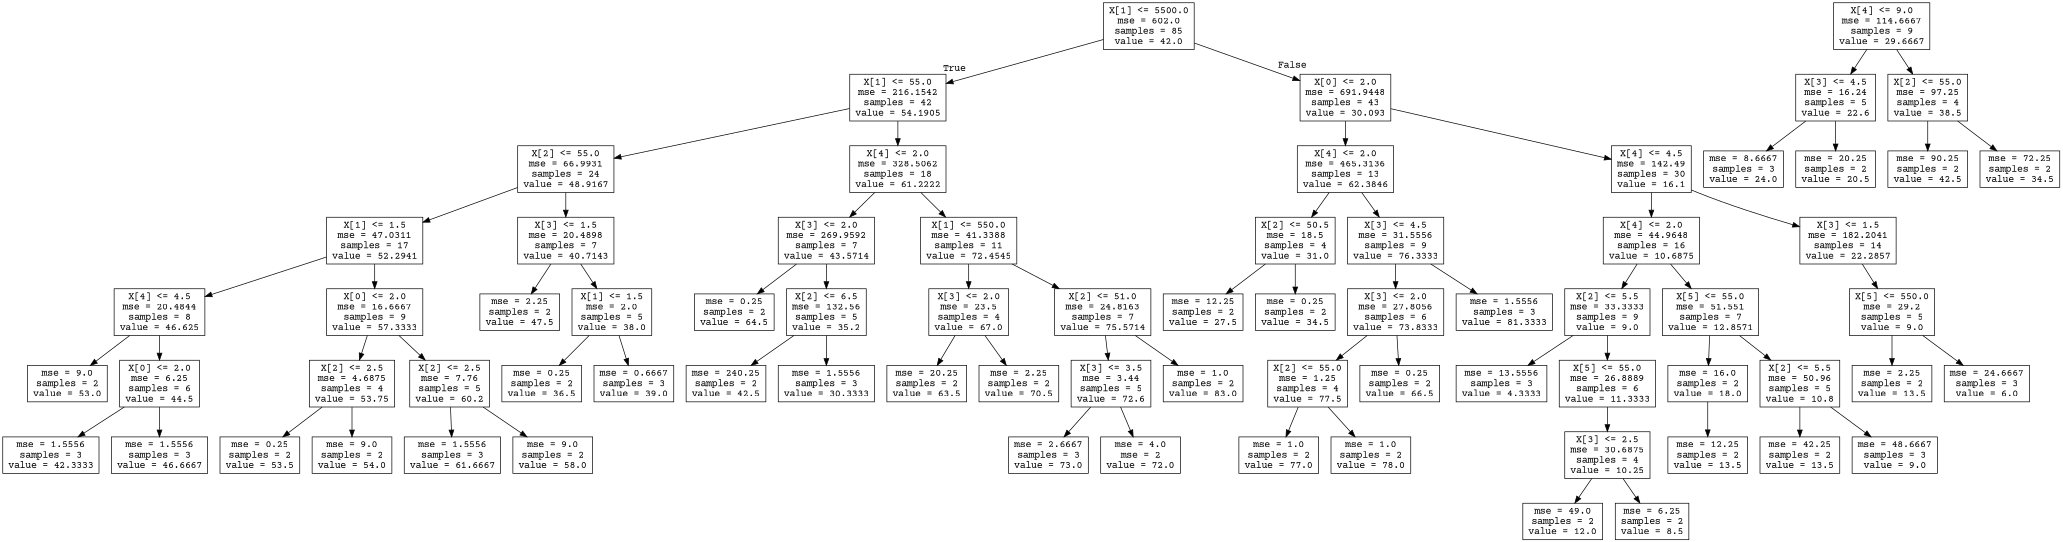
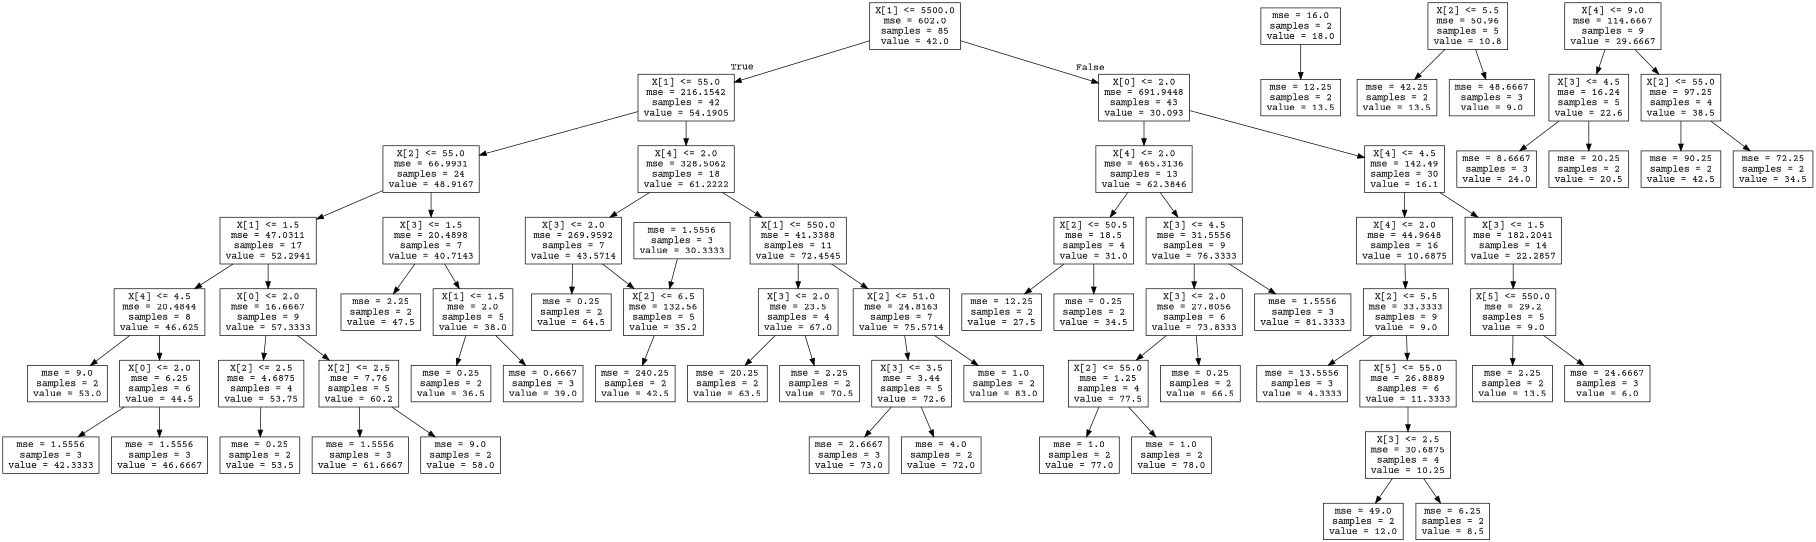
node "X[5] <= 55.0 mse = 51.551 samples = 7 value = 12.8571": removed
edge "X[2] <= 6.5 mse = 132.56 samples = 5 value = 35.2" -> "mse = 1.5556 samples = 3 value = 30.3333": reversed
node "mse = 9.0 samples = 2 value = 54.0": removed
node "mse = 4.0 mse = 2 value = 72.0": label "mse = 4.0 mse = 2 value = 72.0" -> "mse = 4.0 samples = 2 value = 72.0"
